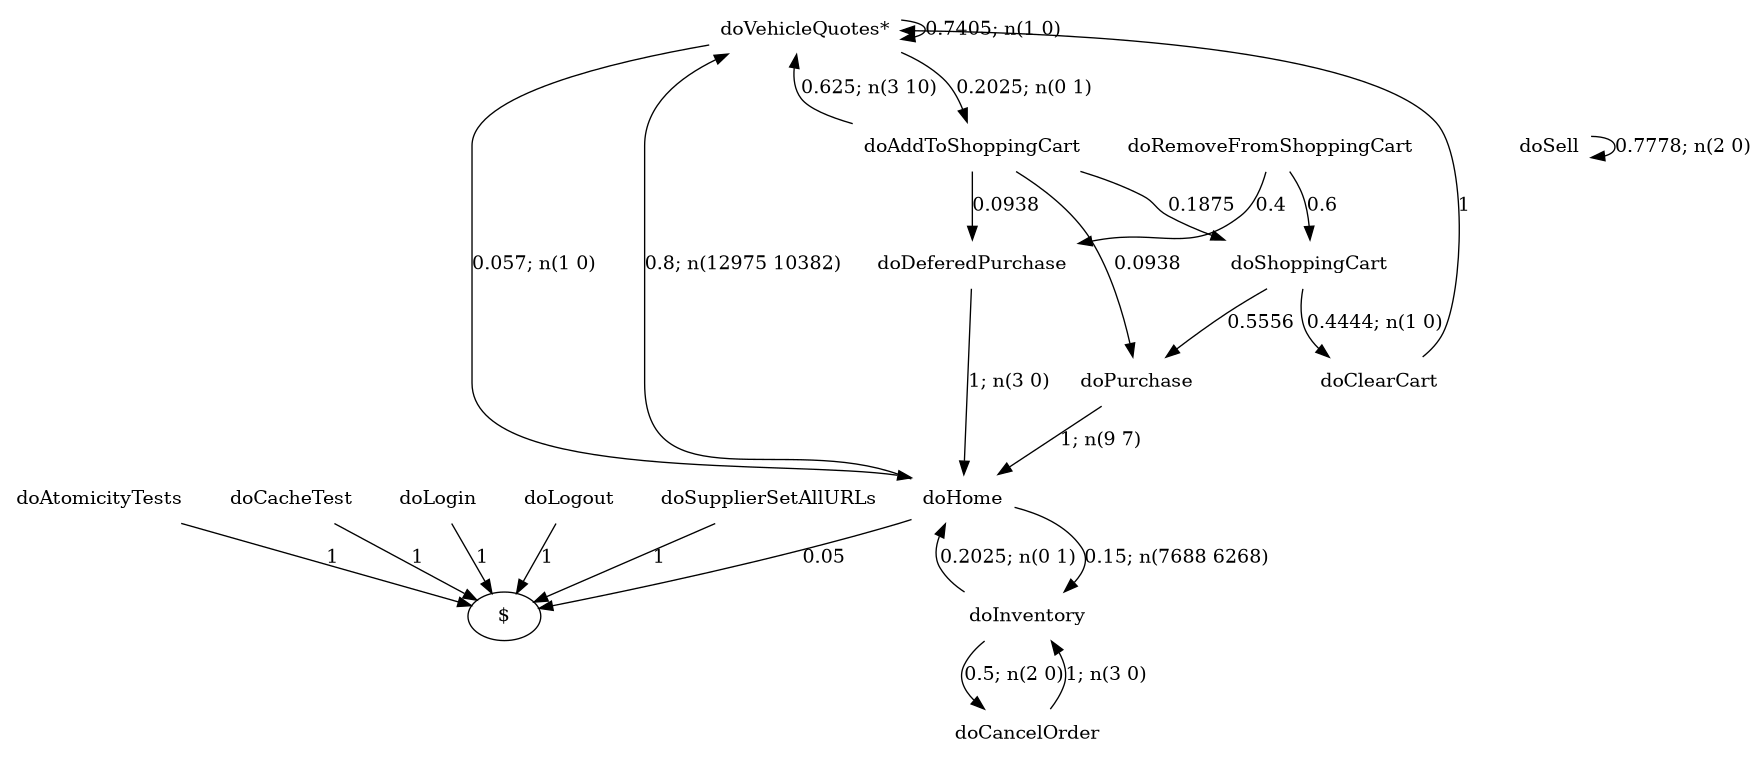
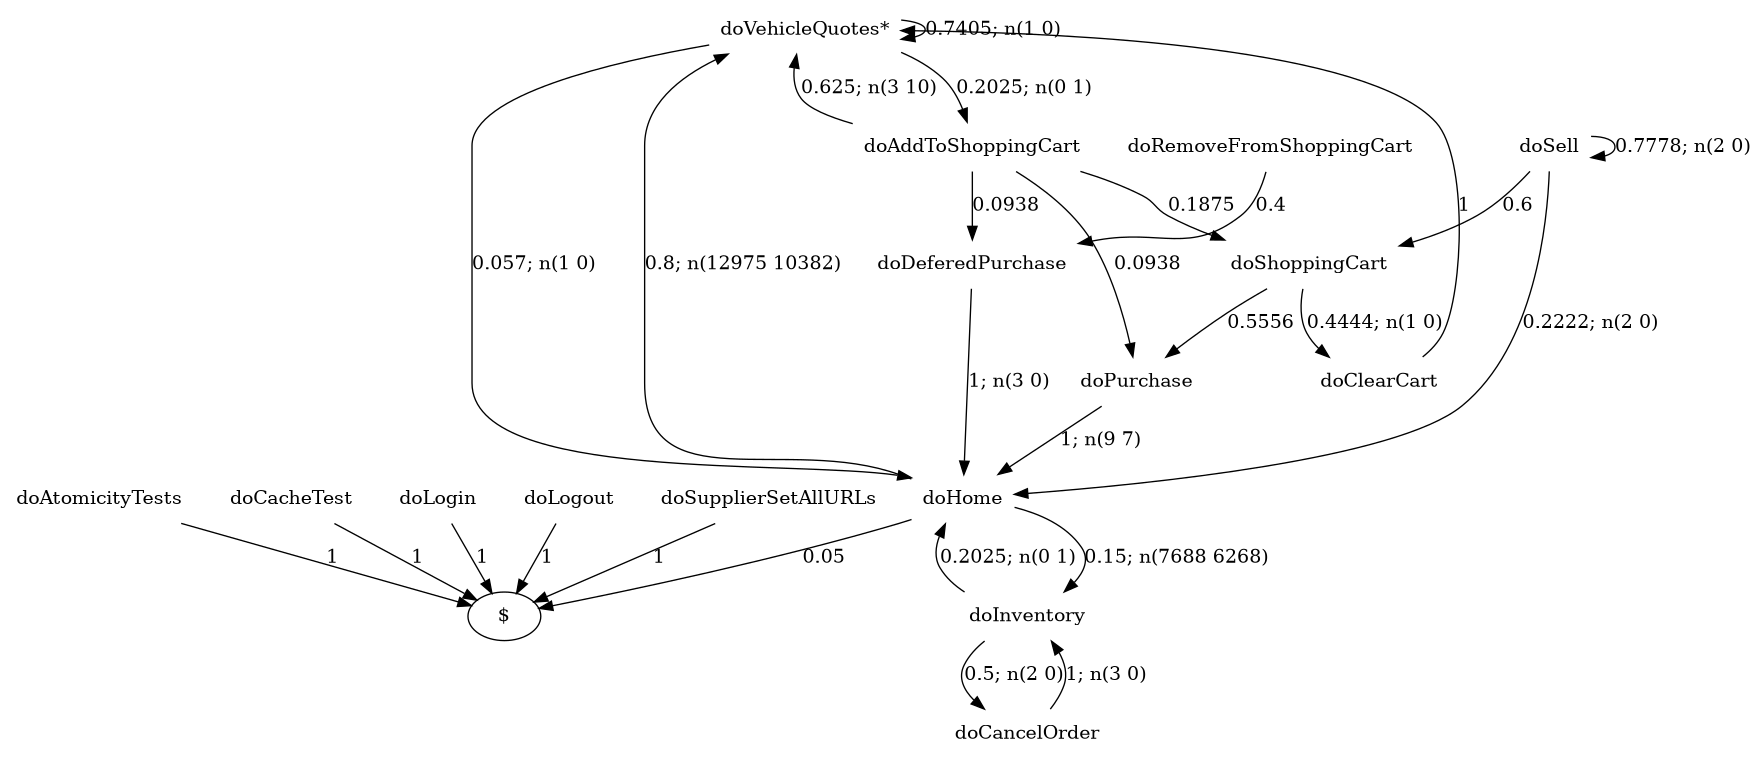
edge "doRemoveFromShoppingCart" -> "doShoppingCart": now "doSell" -> "doShoppingCart"
edge "doSell" -> "doHome": added, label "0.2222; n(2 0)"
